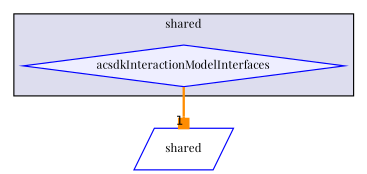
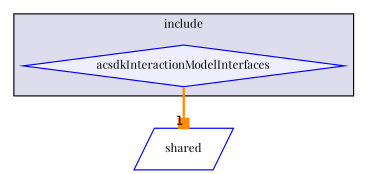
cluster "shared": label "shared" -> "include"
